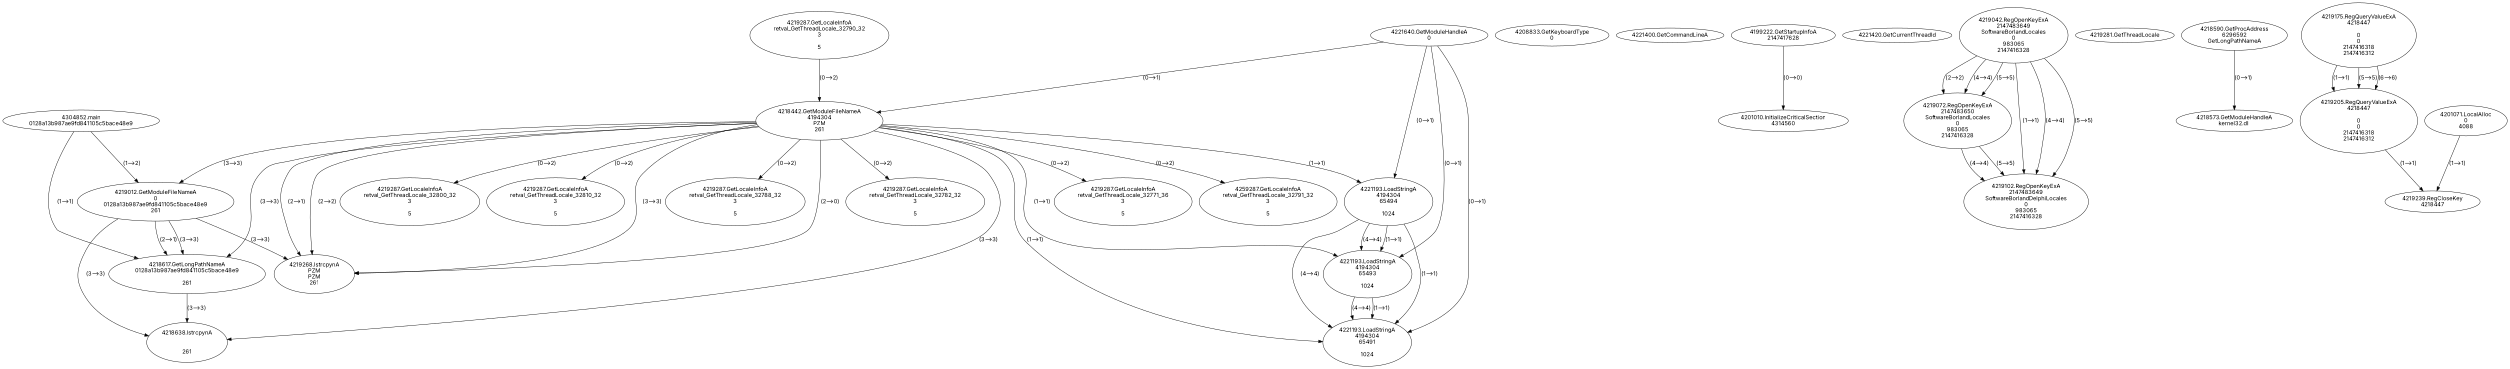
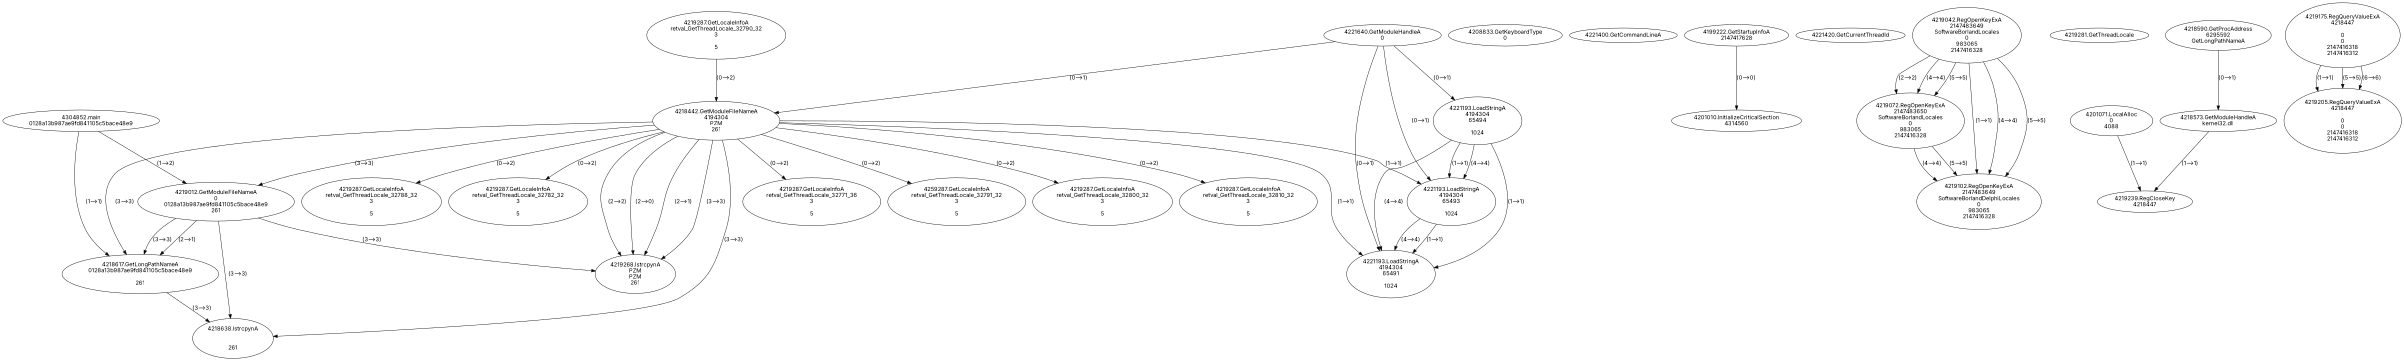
node "4218590.GetProcAddress 6296592 GetLongPathNameA": label "4218590.GetProcAddress 6296592 GetLongPathNameA" -> "4218590.GetProcAddress 6295592 GetLongPathNameA"
edge "4218442.GetModuleFileNameA 4194304 PZM 261" -> "4221193.LoadStringA 4194304 65494 1024": removed, label "(1-->1)"
edge "4219205.RegQueryValueExA 4218447 0 0 2147416318 2147416312" -> "4219239.RegCloseKey 4218447": now "4218573.GetModuleHandleA kernel32.dll" -> "4219239.RegCloseKey 4218447"
